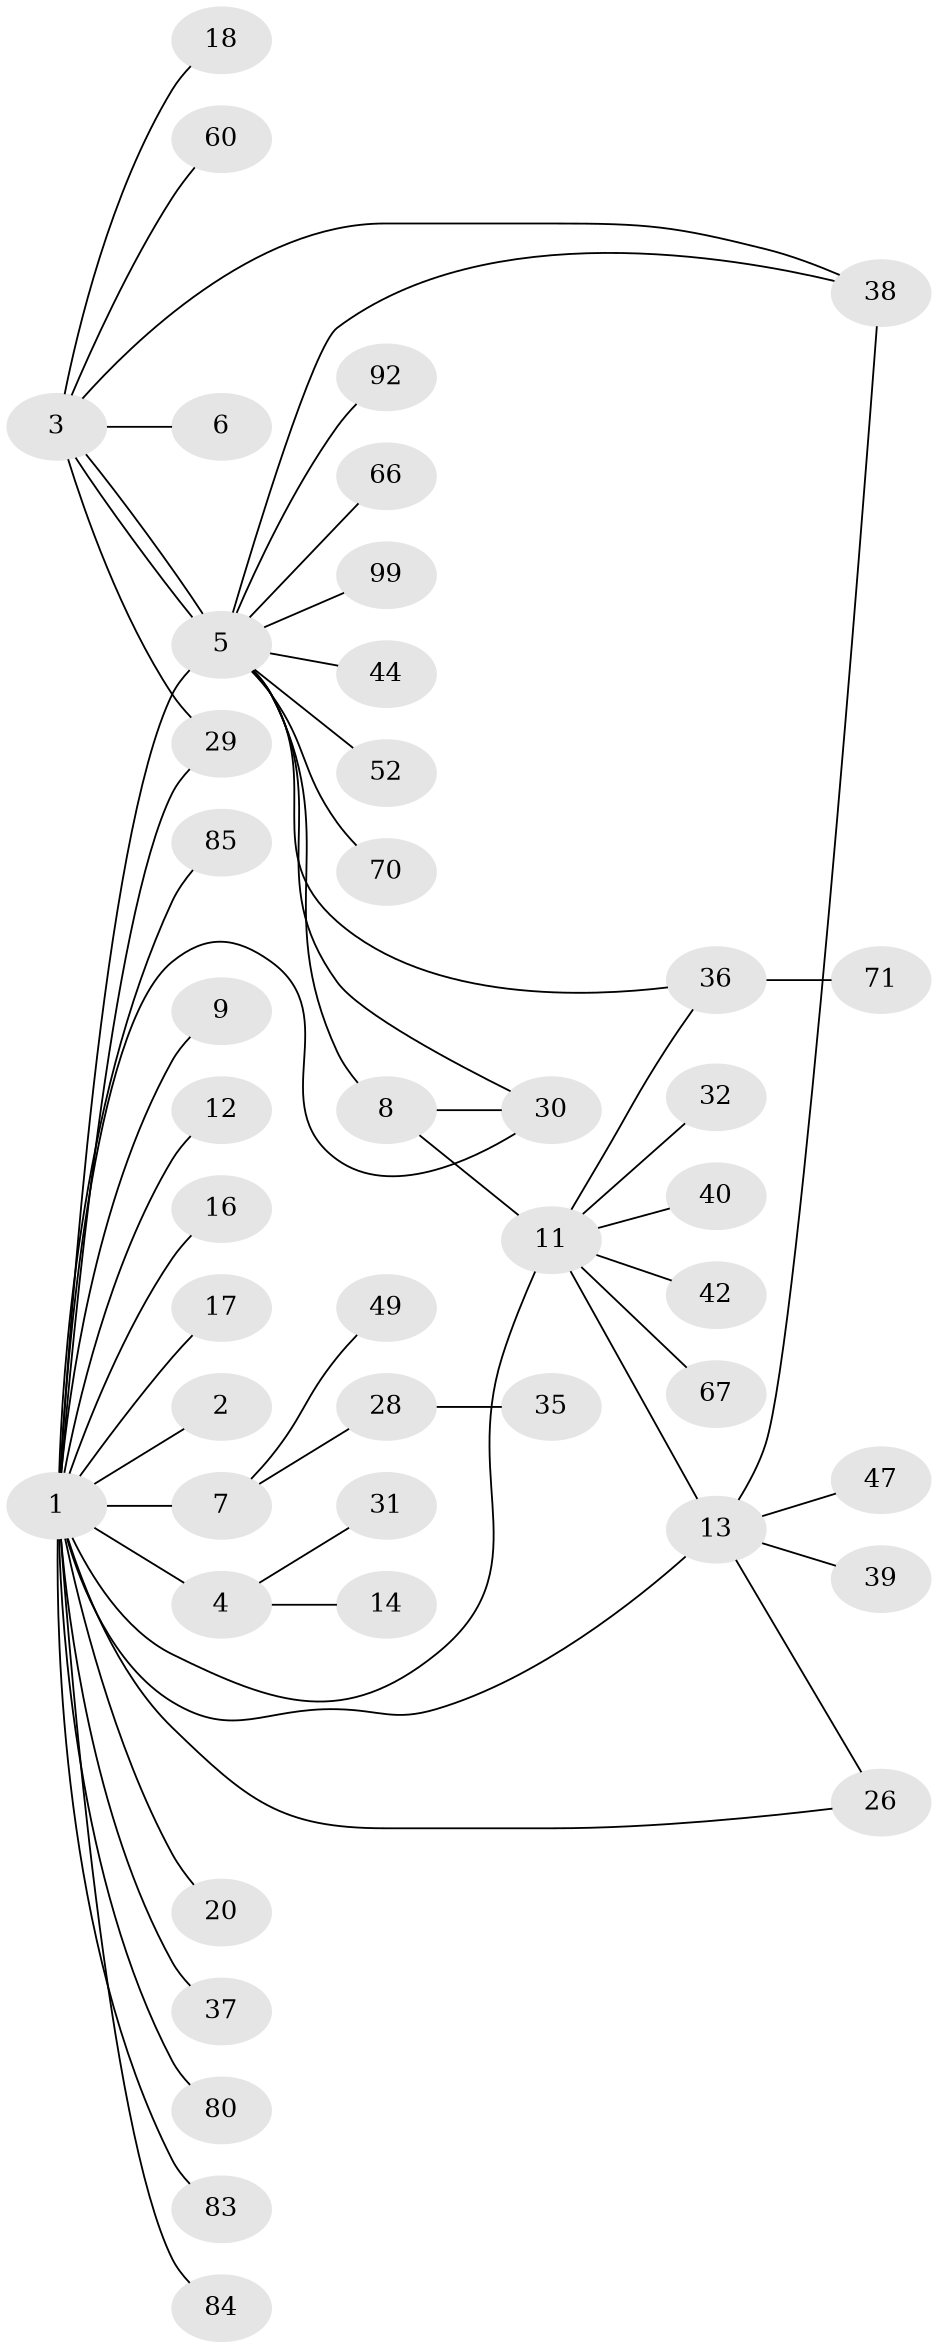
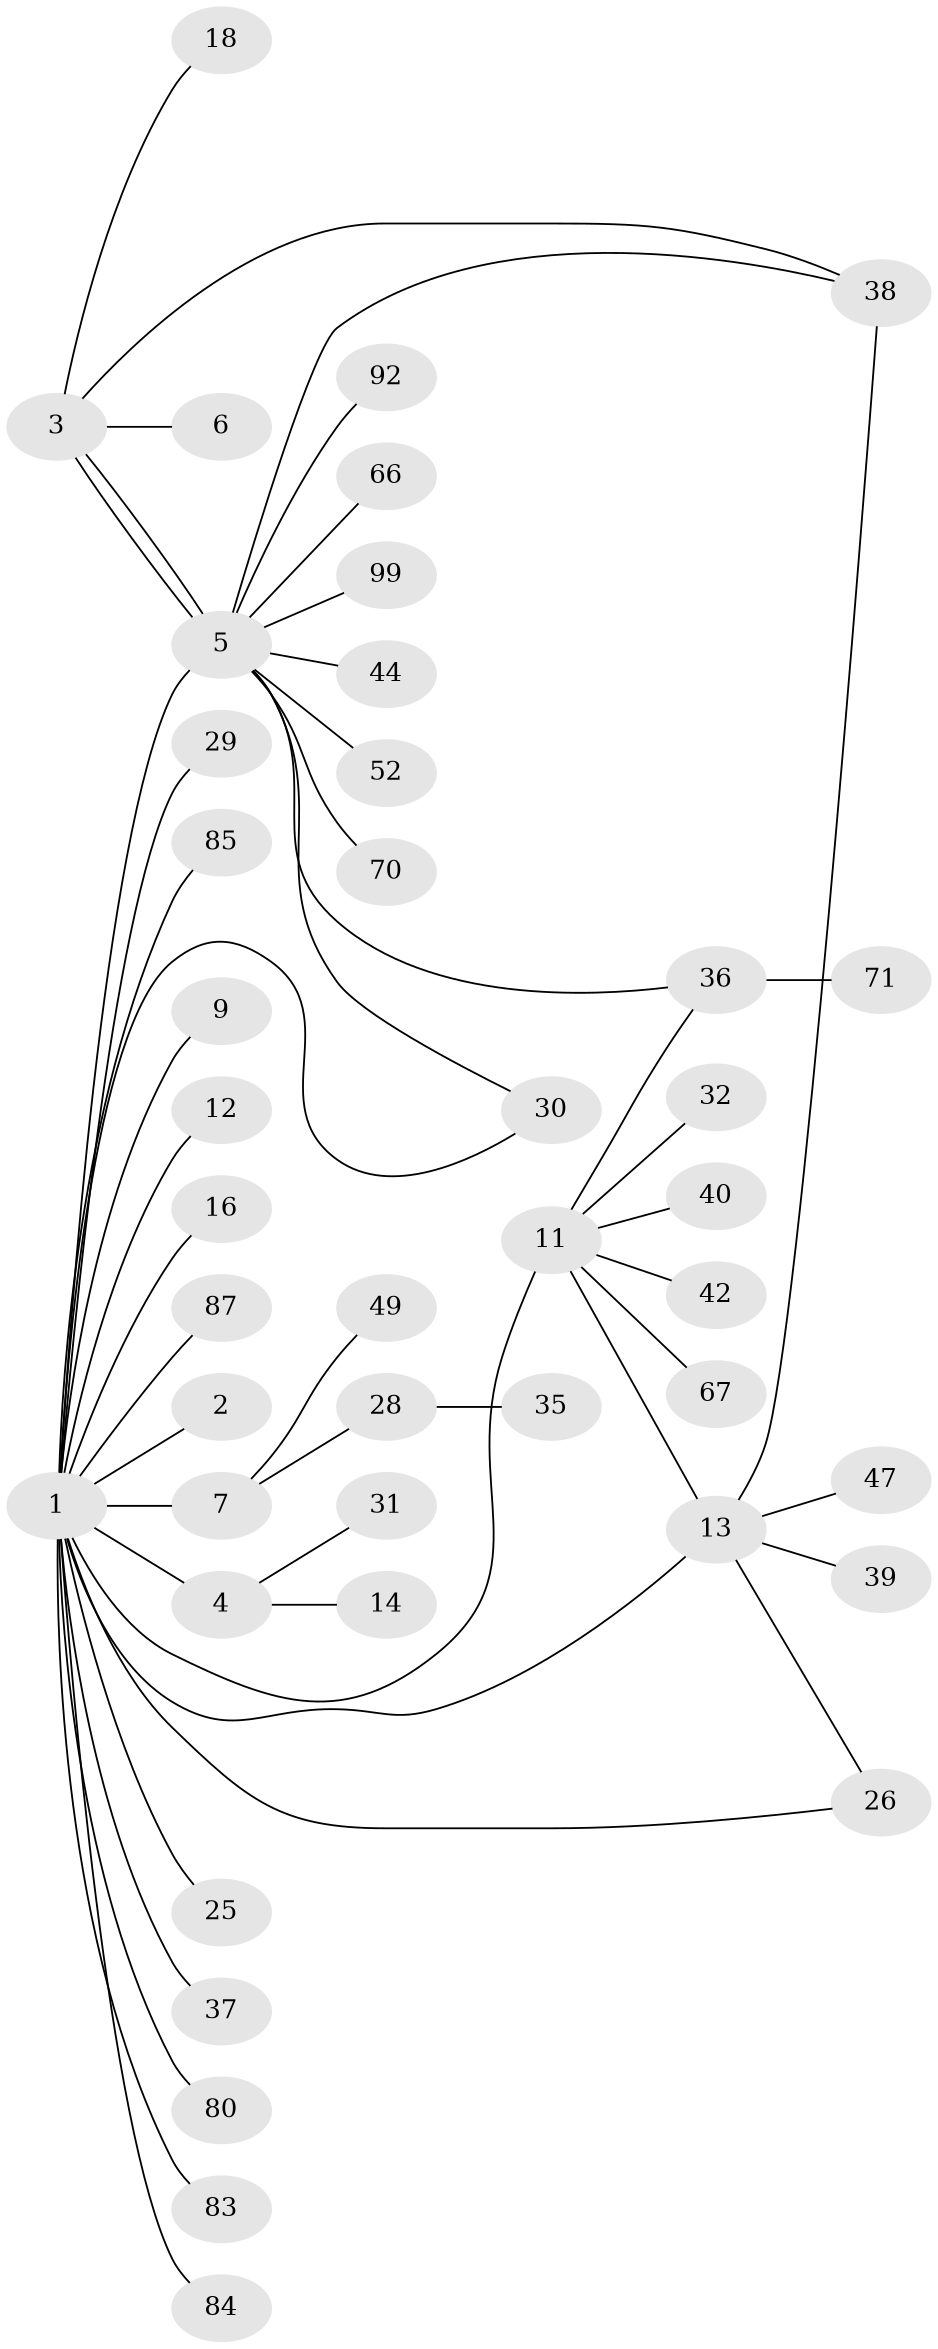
node "60": removed
edge "3" -- "29": removed
node "8": removed
node "17": label "17" -> "87"
node "20": label "20" -> "25"
